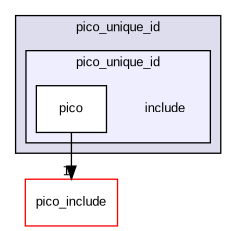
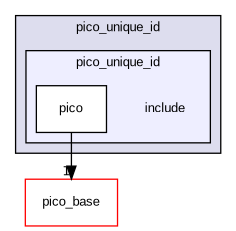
node "pico_include": label "pico_include" -> "pico_base"
